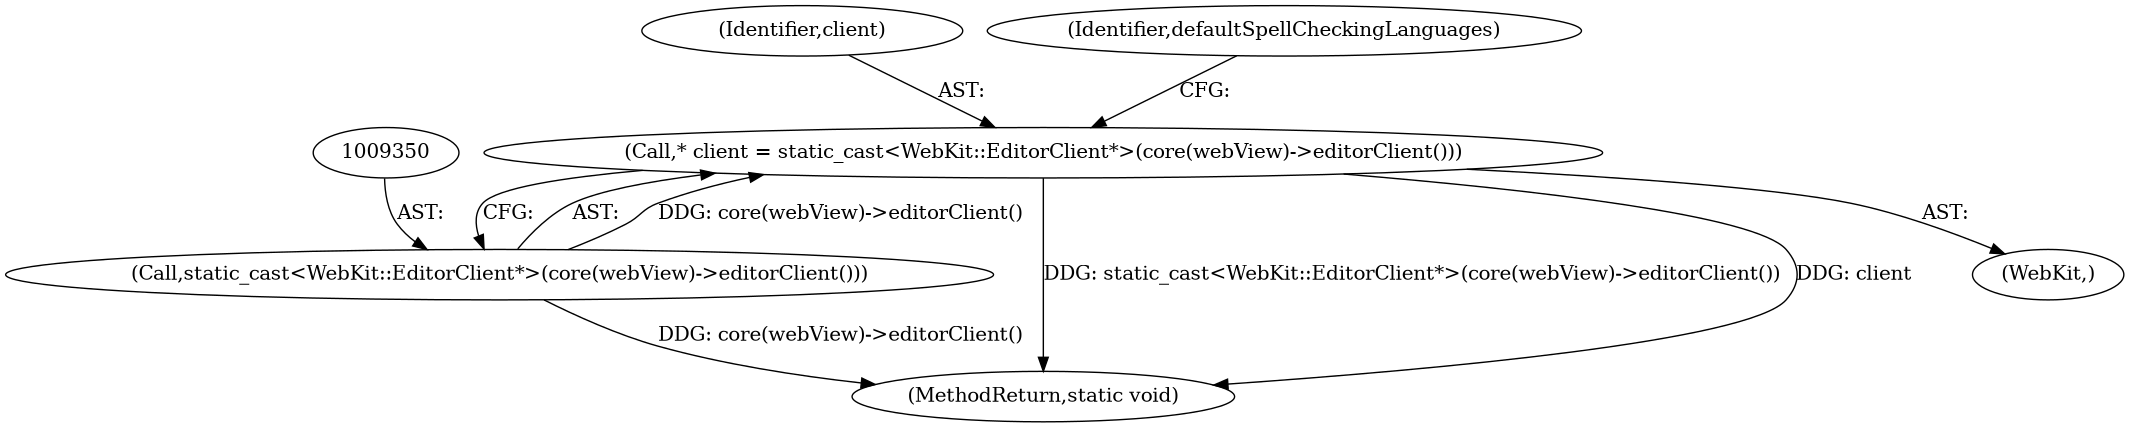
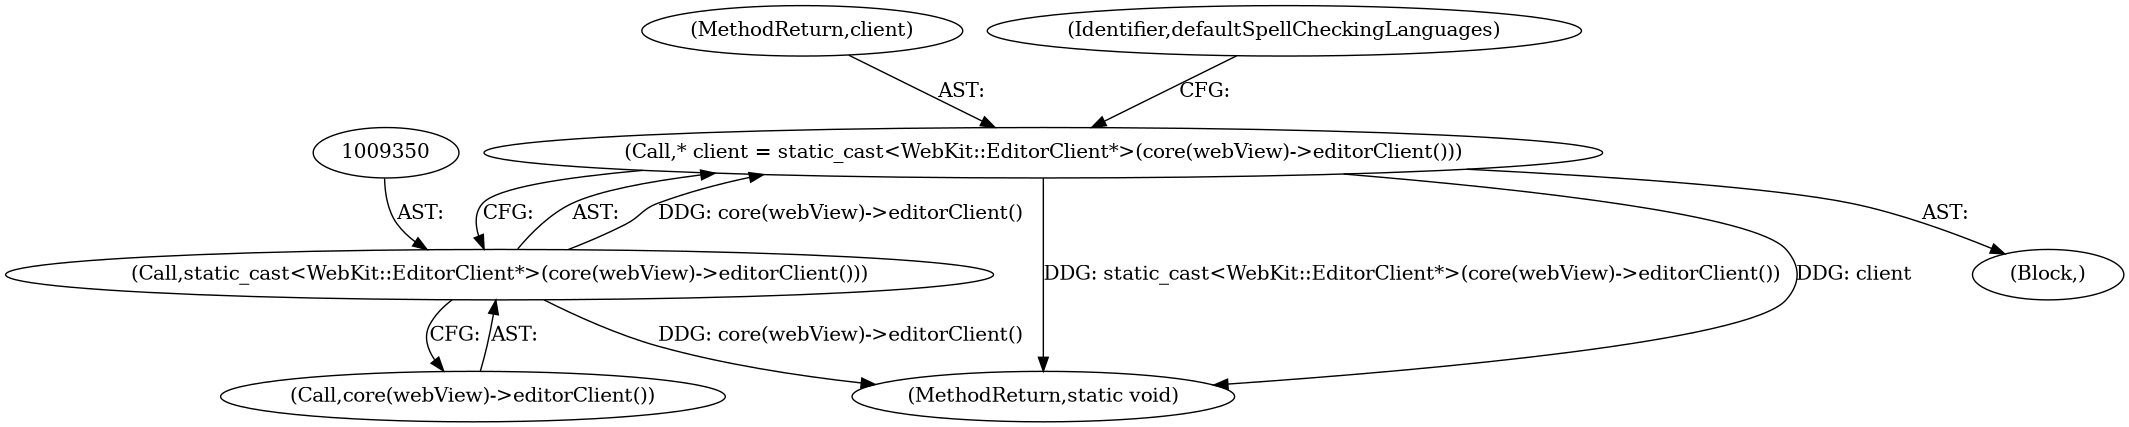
node "(Identifier,client)": label "(Identifier,client)" -> "(MethodReturn,client)"
node "(WebKit,)": label "(WebKit,)" -> "(Block,)"
node "(Call,core(webView)->editorClient())": added
